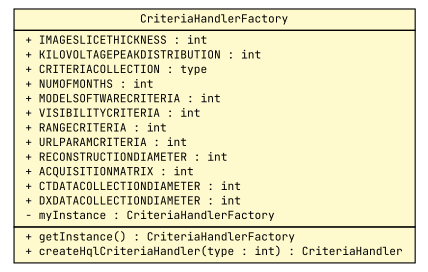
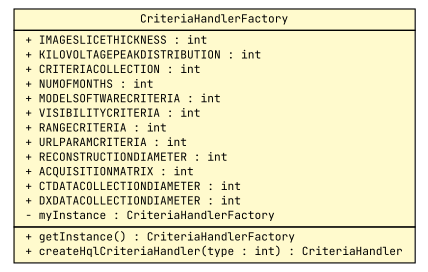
node "CriteriaHandlerFactory": text "+ CRITERIACOLLECTION : type" -> "+ CRITERIACOLLECTION : int"
